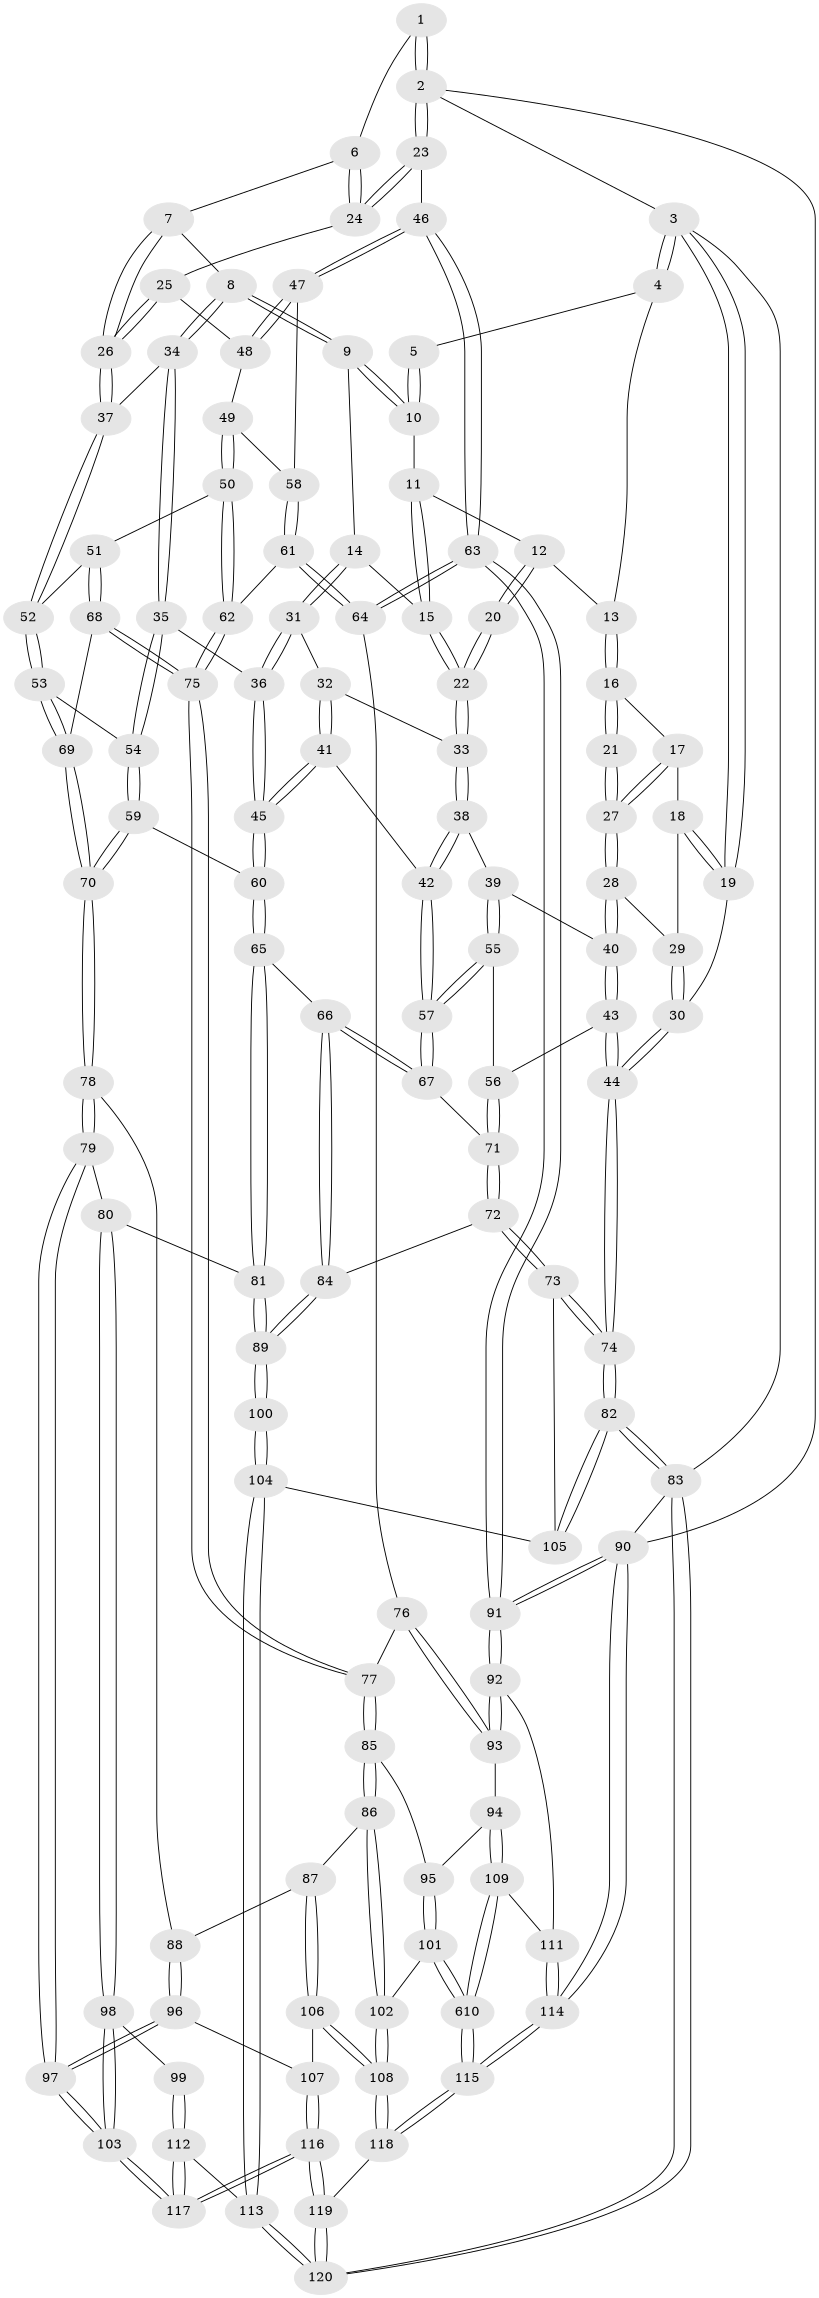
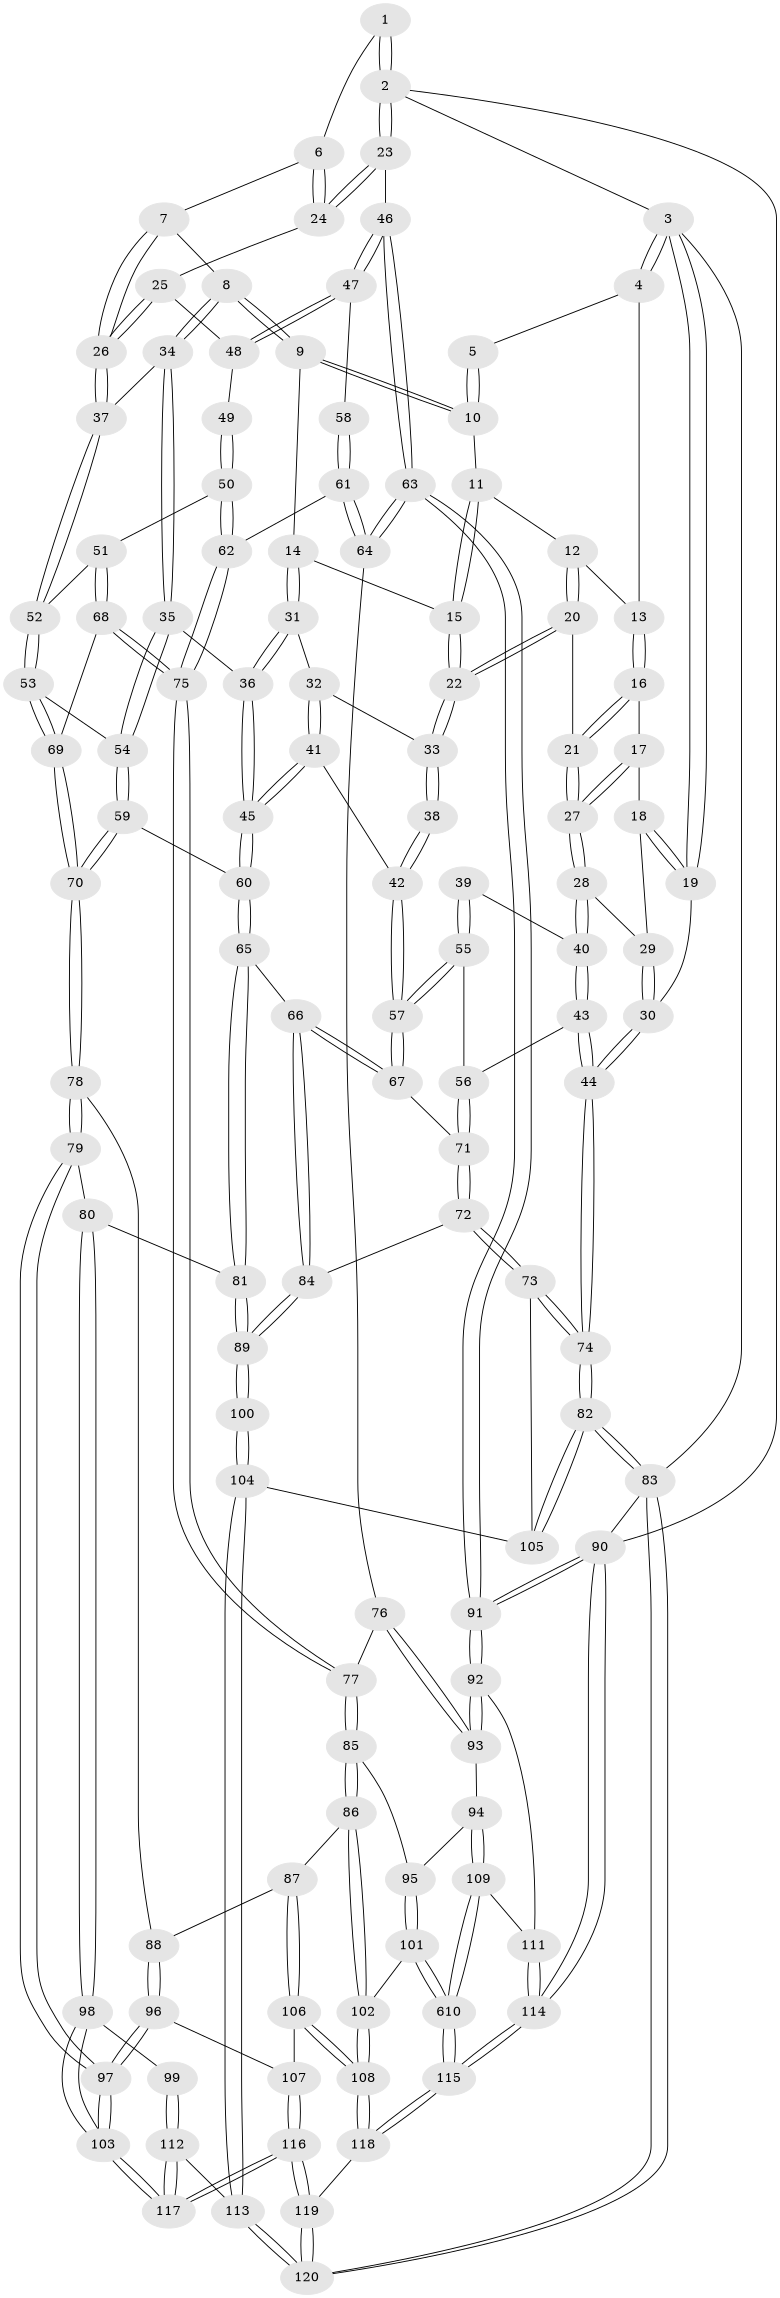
edge "49" -- "58": removed
edge "20" -- "21": added
edge "38" -- "39": removed
